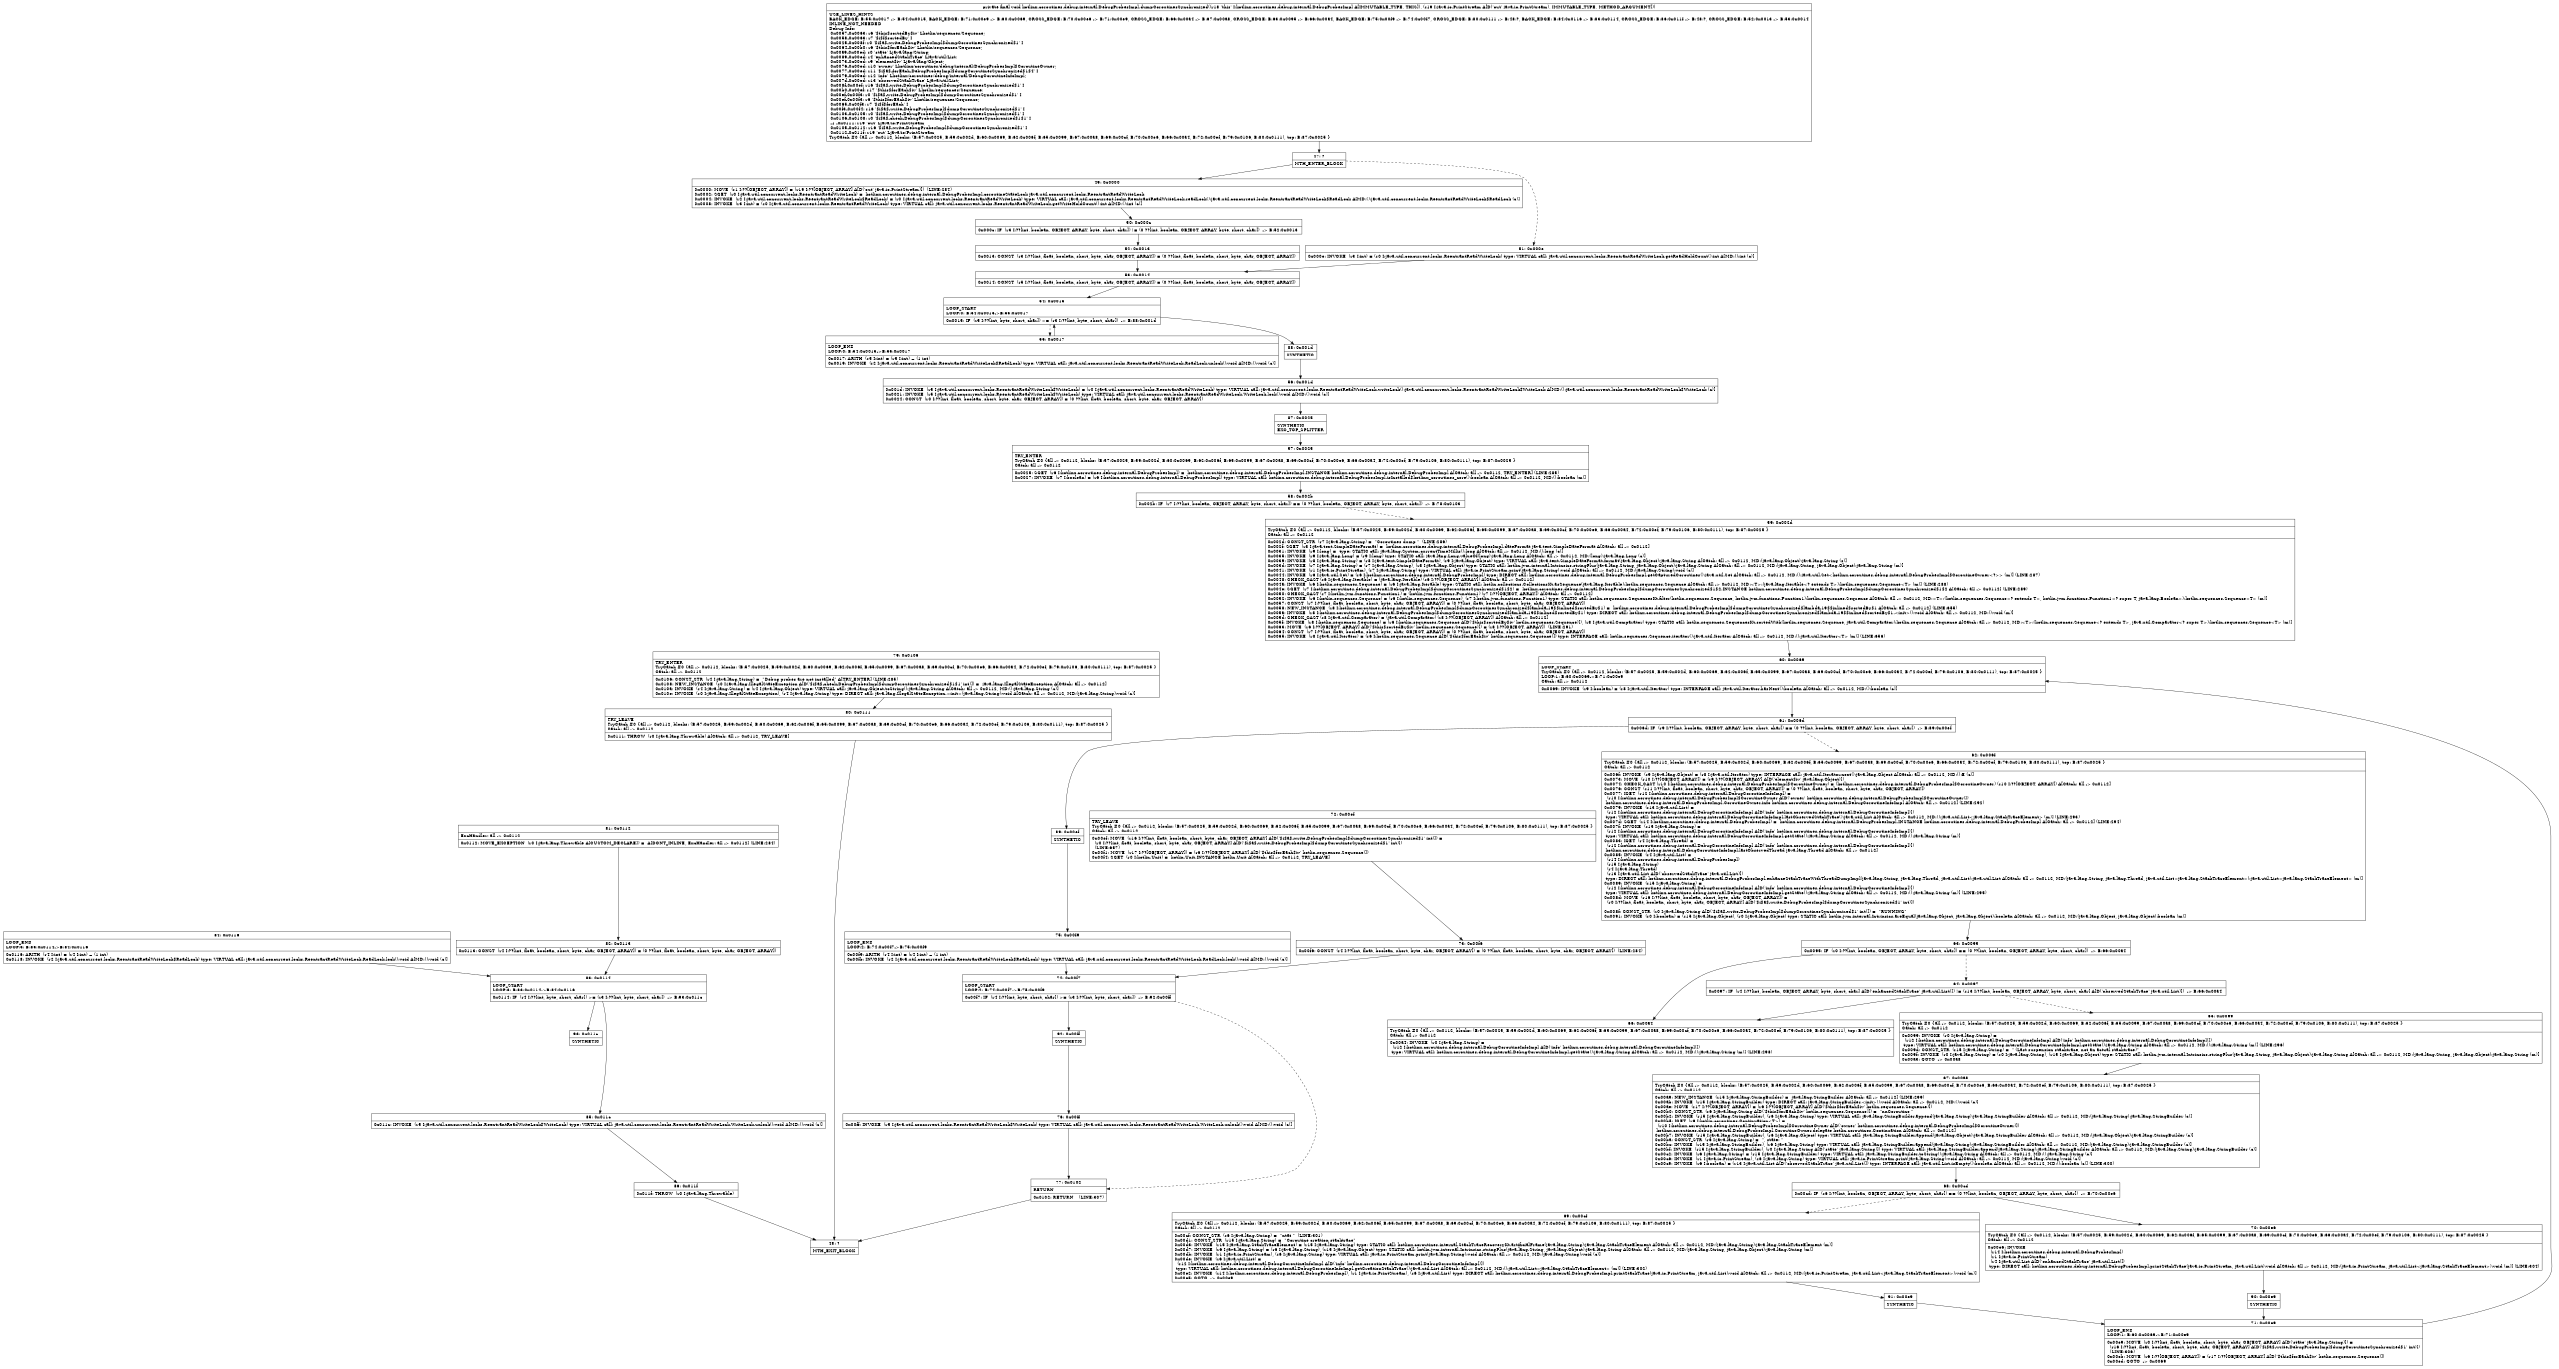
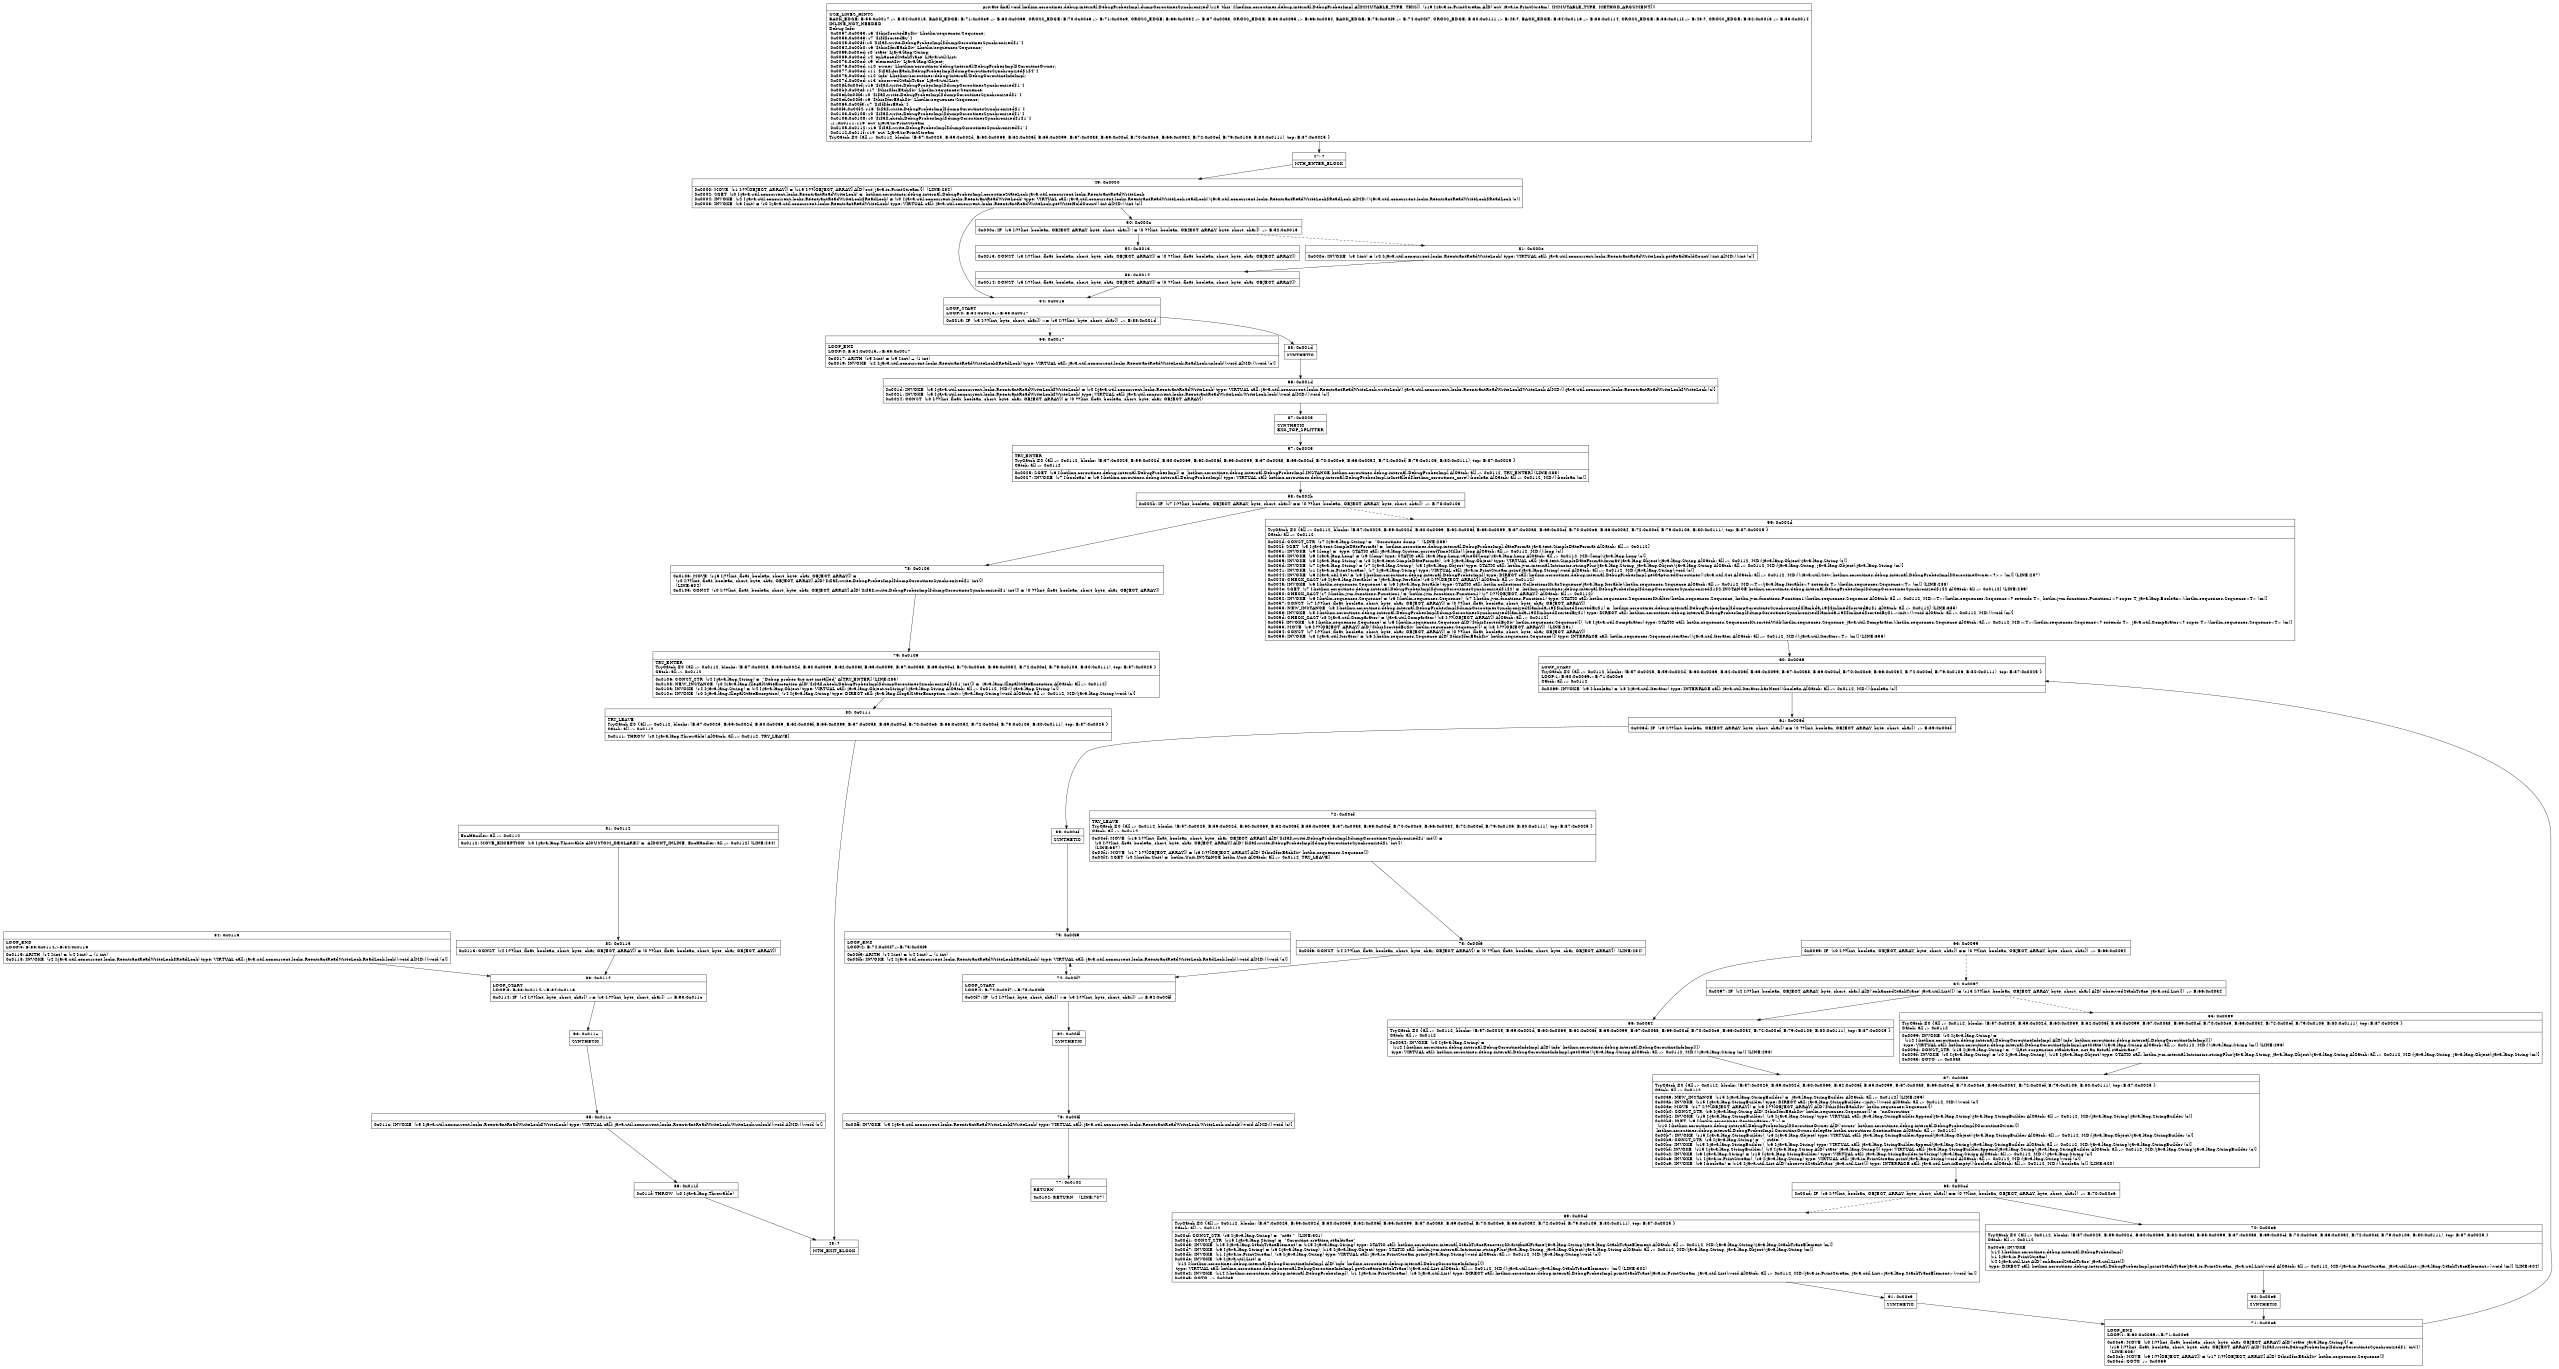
edge "47: ?" -> "51: 0x000e": now "50: 0x000c" -> "51: 0x000e"
edge "52: 0x0013" -> "53: 0x0014": removed
edge "55: 0x0017" -> "54: 0x0015": now "49: 0x0000" -> "54: 0x0015"
node "78: 0x0103": added
node "62: 0x006f": removed
edge "83: 0x0114" -> "85: 0x011c": now "93: 0x011c" -> "85: 0x011c"
edge "66: 0x00a4" -> "67: 0x00a8": added
edge "74: 0x00f7" -> "77: 0x0102": now "74: 0x00f7" -> "75: 0x00f9"
node "77: 0x0102": text "0x0102: RETURN    (LINE:307)" -> "0x0102: RETURN    (LINE:707)"
edge "77: 0x0102" -> "48: ?": removed
